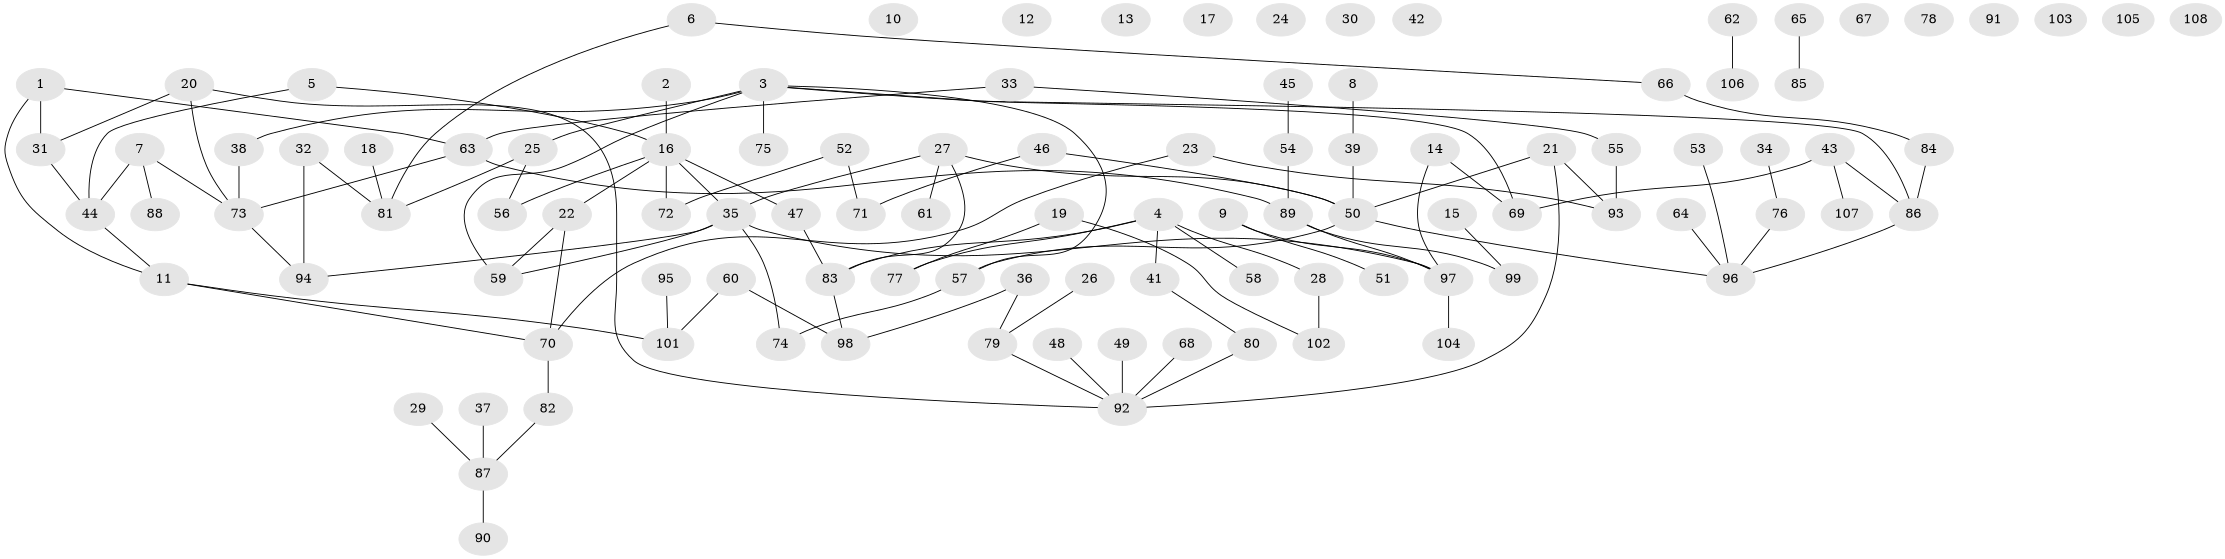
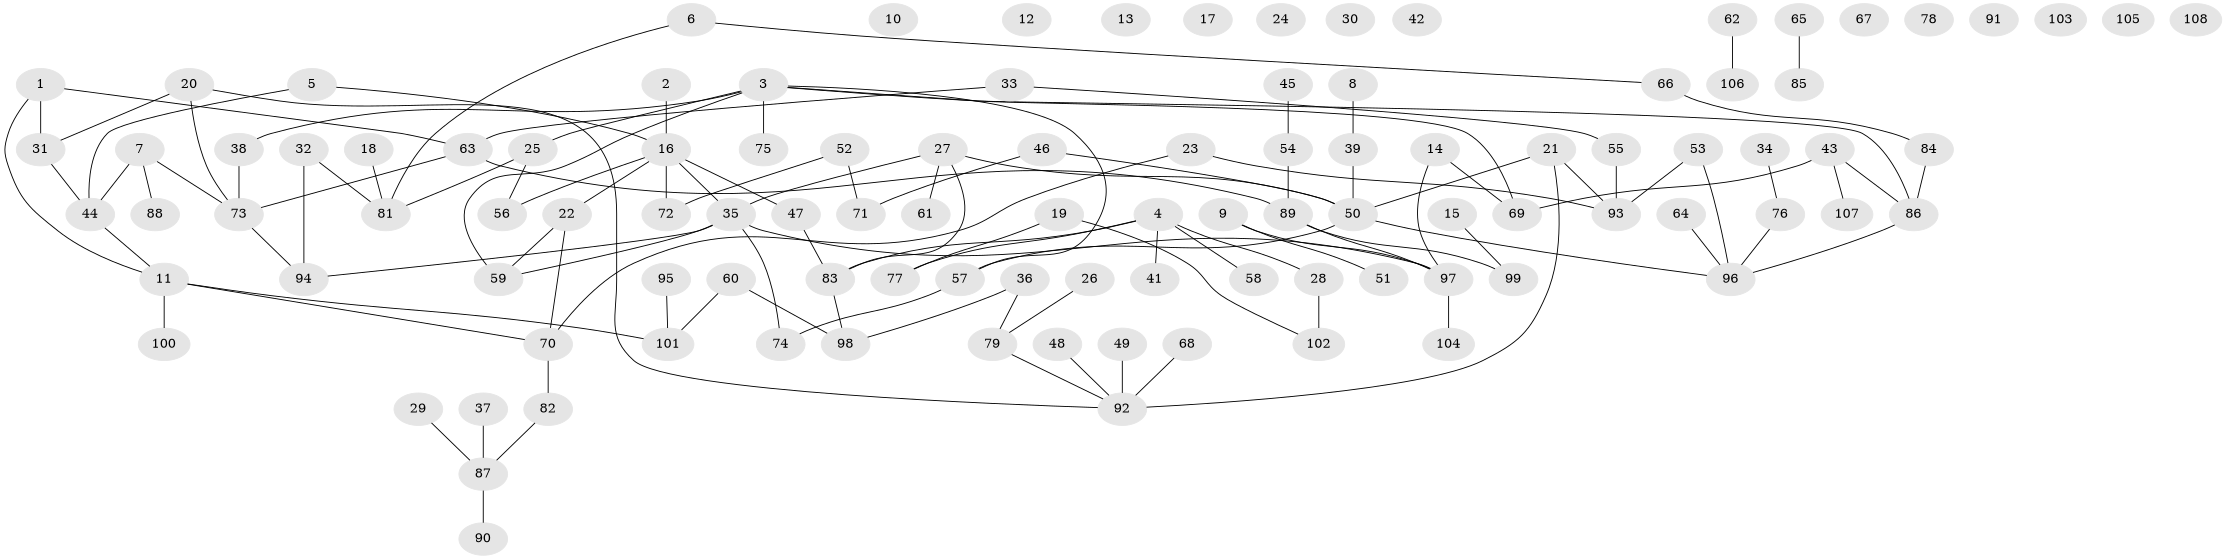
edge "53" -- "93": added
node "100": added
node "80": removed
